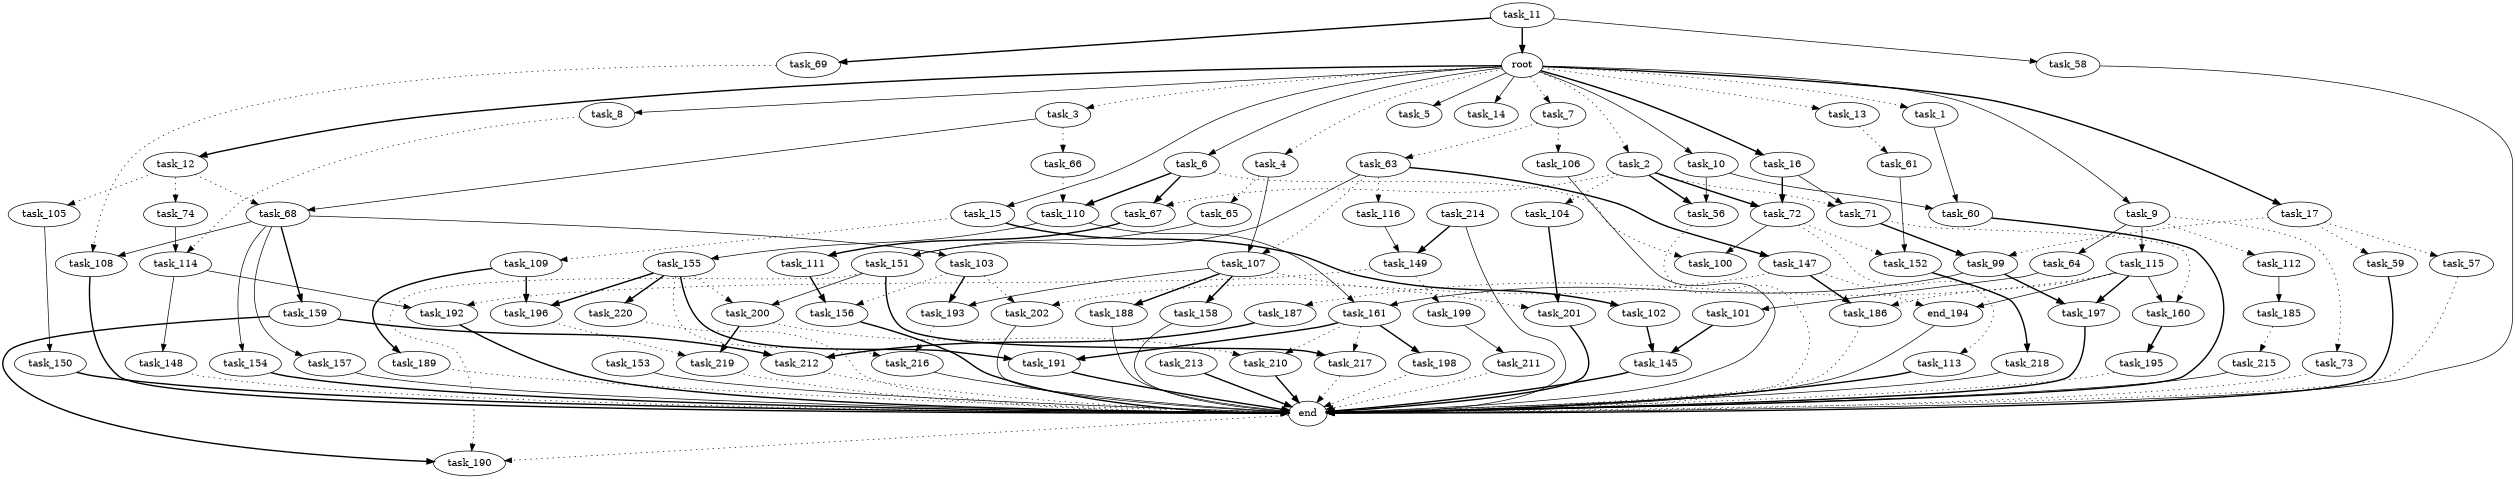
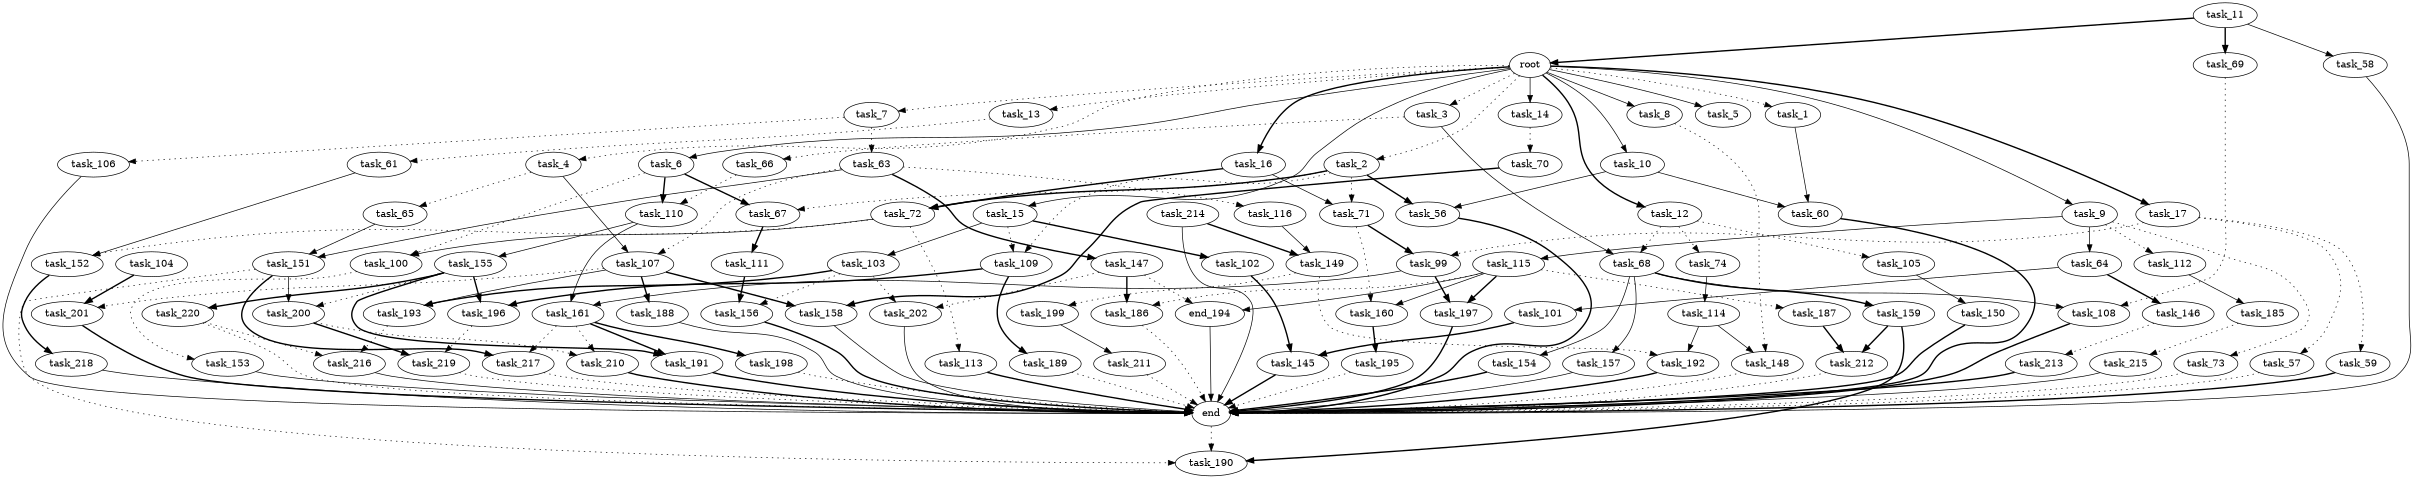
edge "task_8" -> "task_114": now "task_8" -> "task_148"
node "task_70": added
edge "task_2" -> "task_104": now "task_2" -> "task_109"
edge "task_68" -> "task_103": now "task_15" -> "task_103"
edge "task_100" -> "task_153": added
node "task_146": added
edge "task_155" -> "task_216": now "task_220" -> "task_216"
edge "task_56" -> "end": style dotted -> bold
